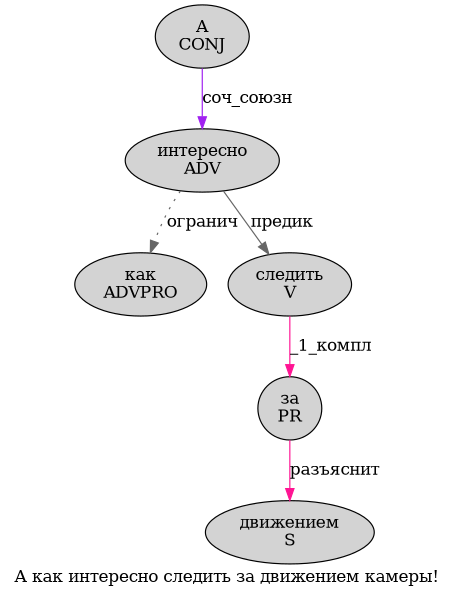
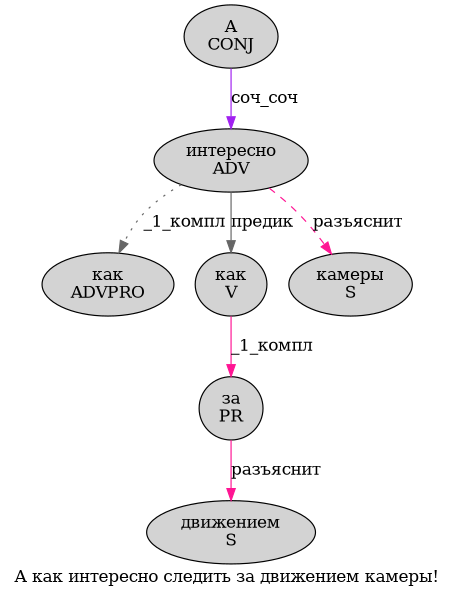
edge "А CONJ" -> "интересно ADV": label "соч_союзн" -> "соч_соч"
edge "интересно ADV" -> "как ADVPRO": label "огранич" -> "_1_компл"
node "следить V": label "следить V" -> "как V"
node "камеры S": added
